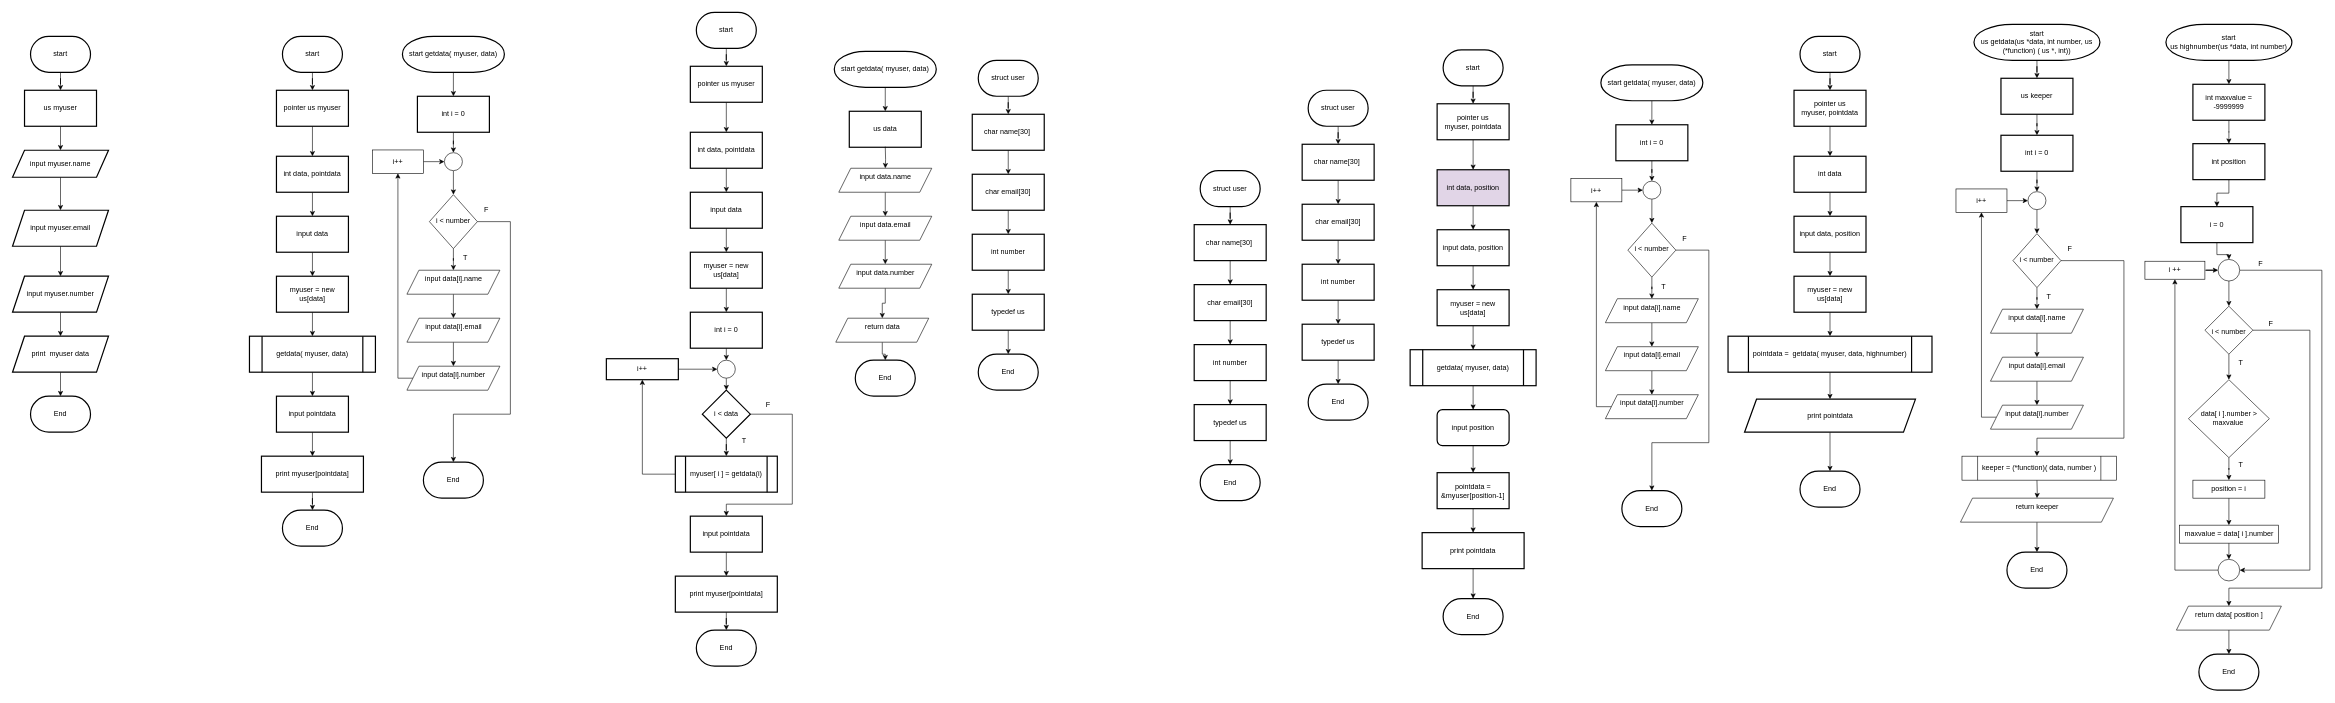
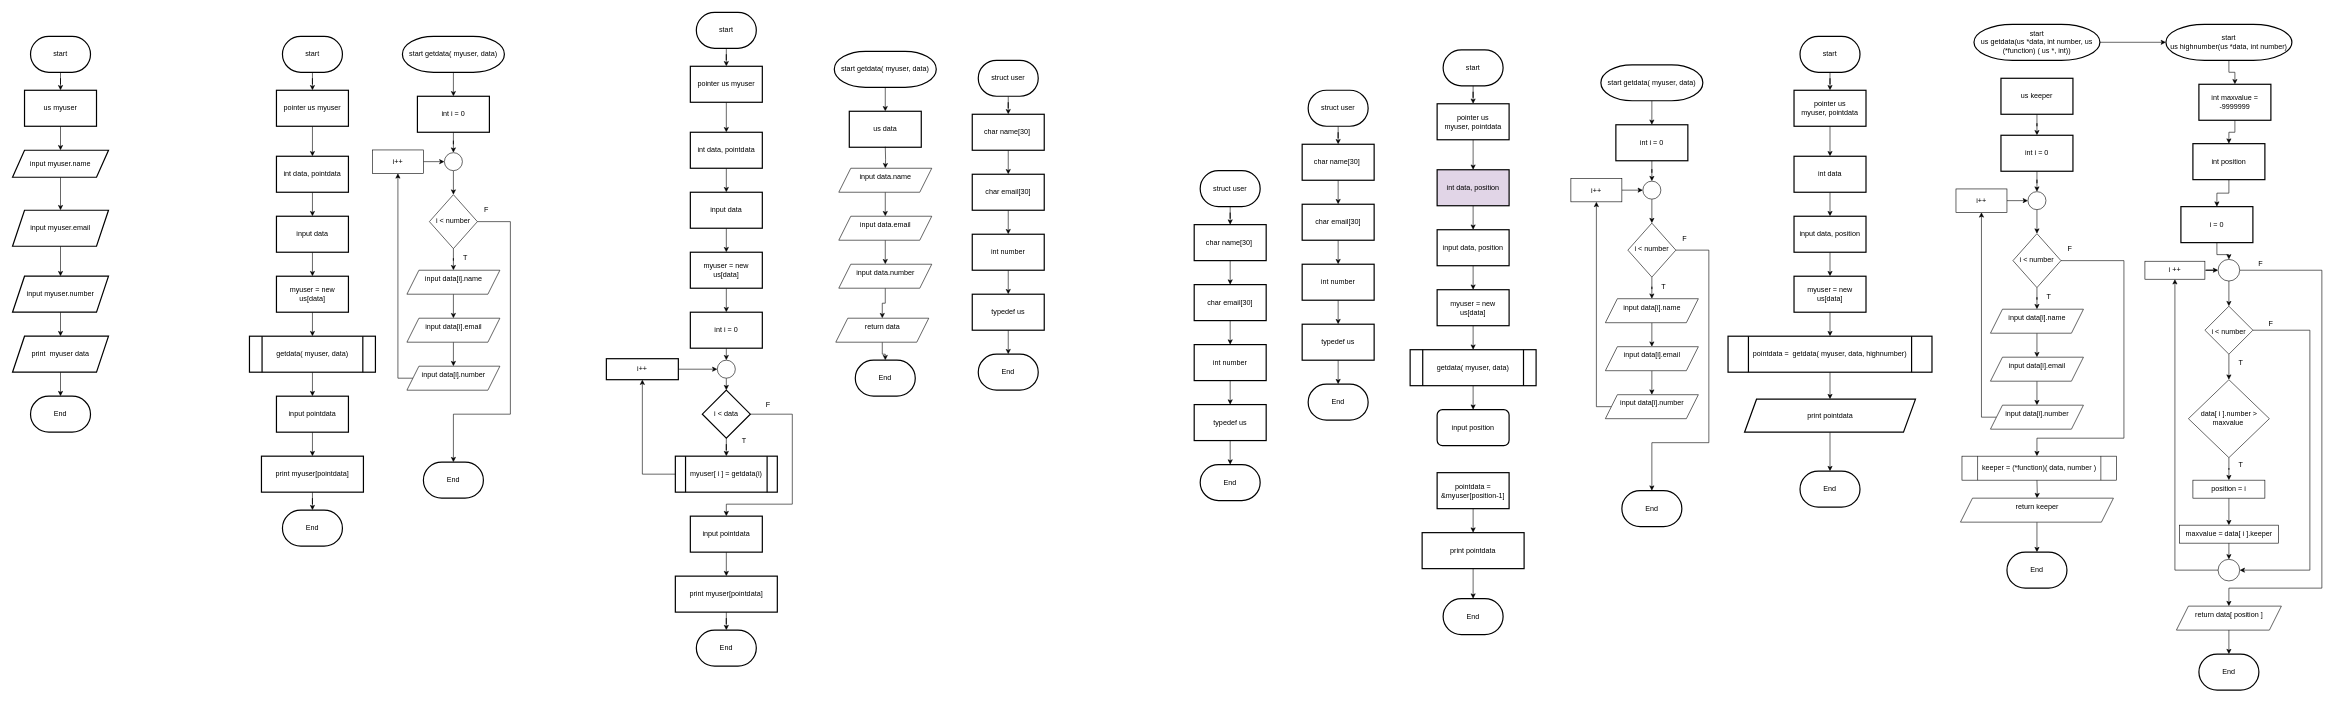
edge "start us getdata(us *data, int number, us (*function) ( us *, int))" -> "us keeper": now "start us getdata(us *data, int number, us (*function) ( us *, int))" -> "start us highnumber(us *data, int number)"
node "int maxvalue = -9999999": moved (2229, 102) -> (2235, 102)
edge "input position" -> "pointdata = &myuser[position-1]": removed
node "maxvalue = data[ i ].number": label "maxvalue = data[ i ].number" -> "maxvalue = data[ i ].keeper"
